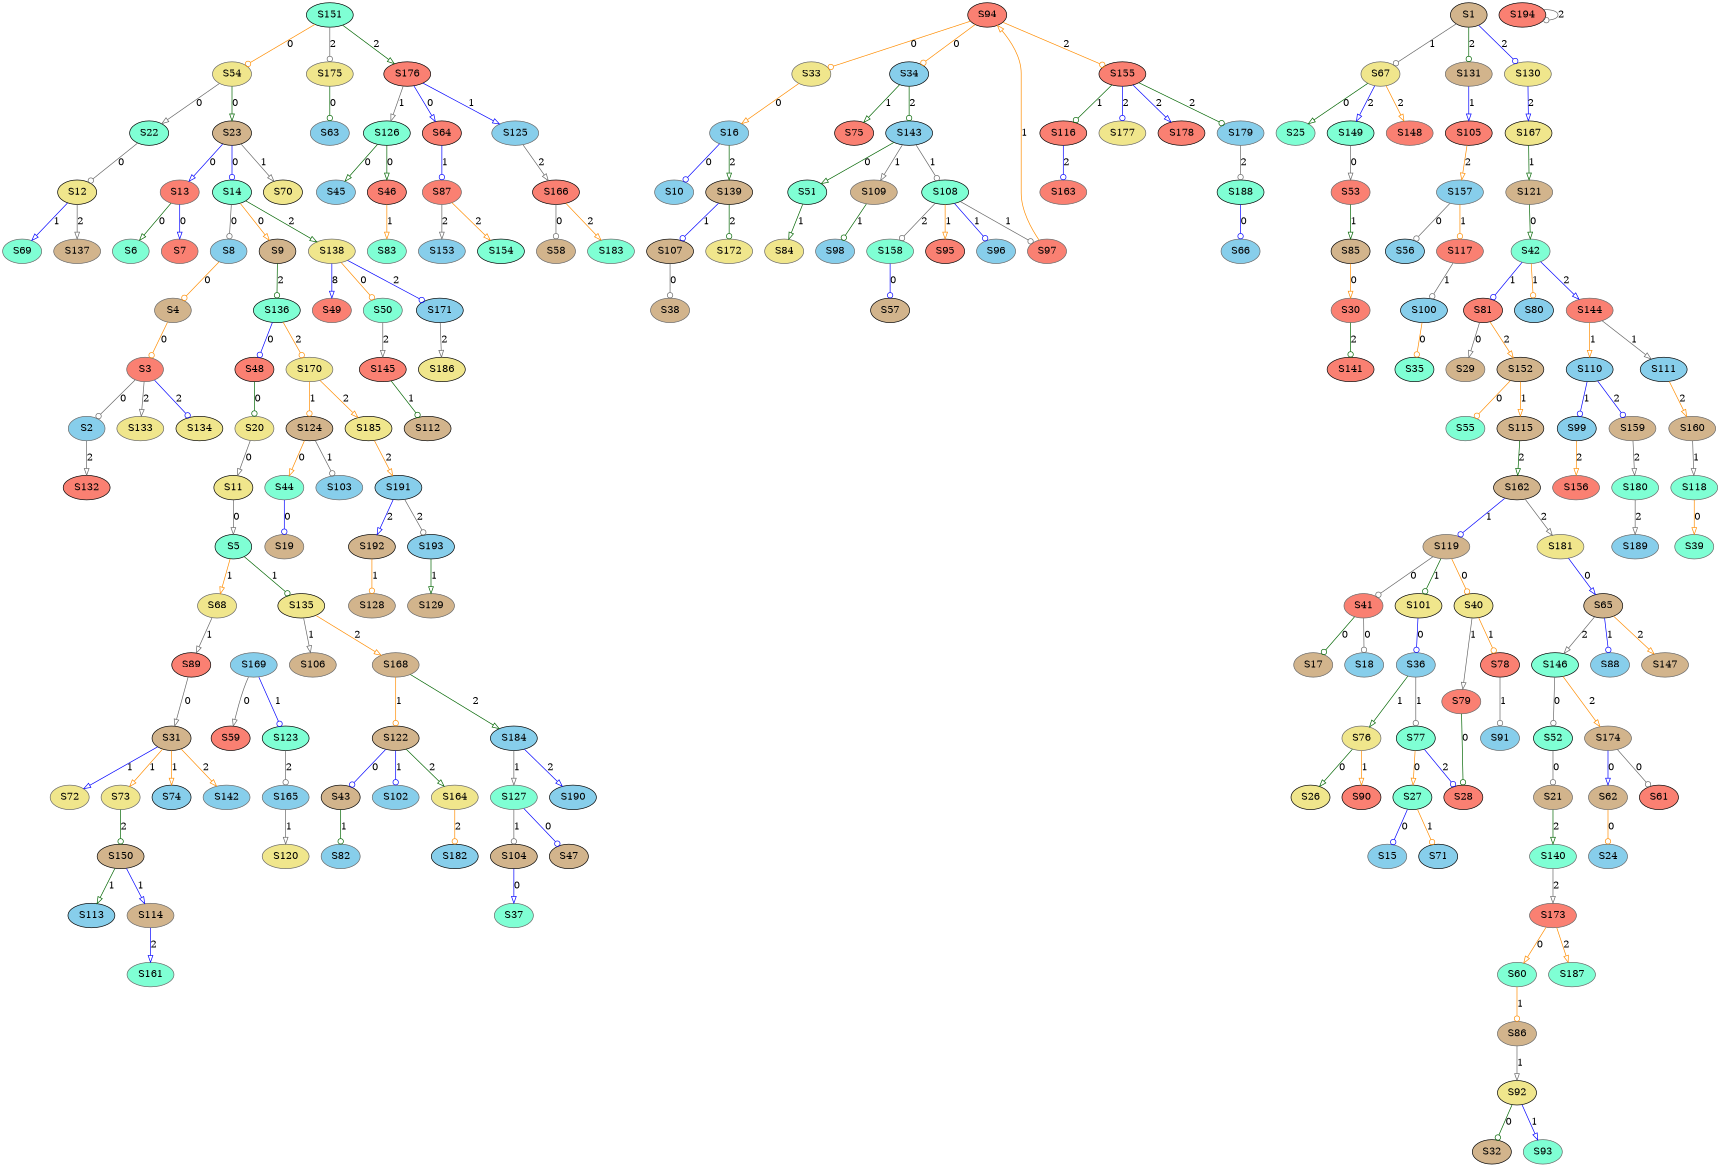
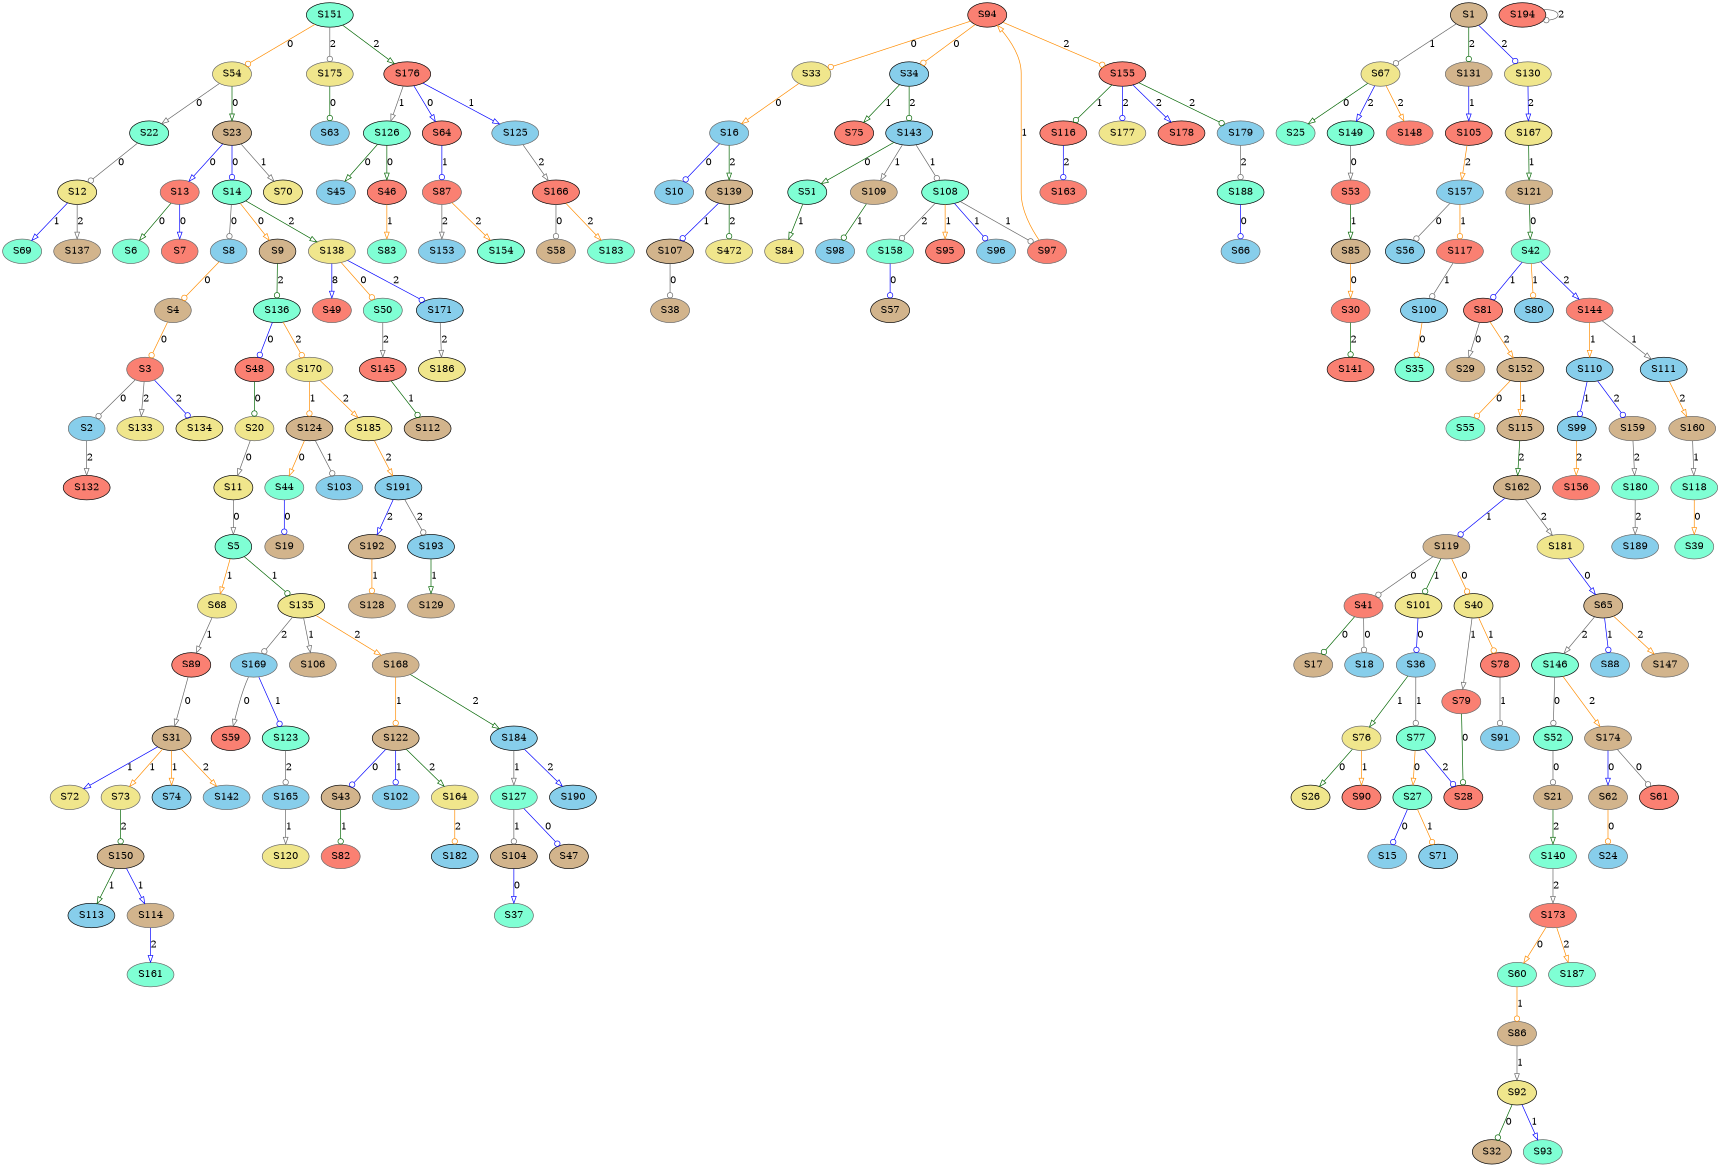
node "S172": label "S172" -> "S472"
edge "S135" -> "S169": added, label "2"
node "S82": fillcolor skyblue -> salmon
